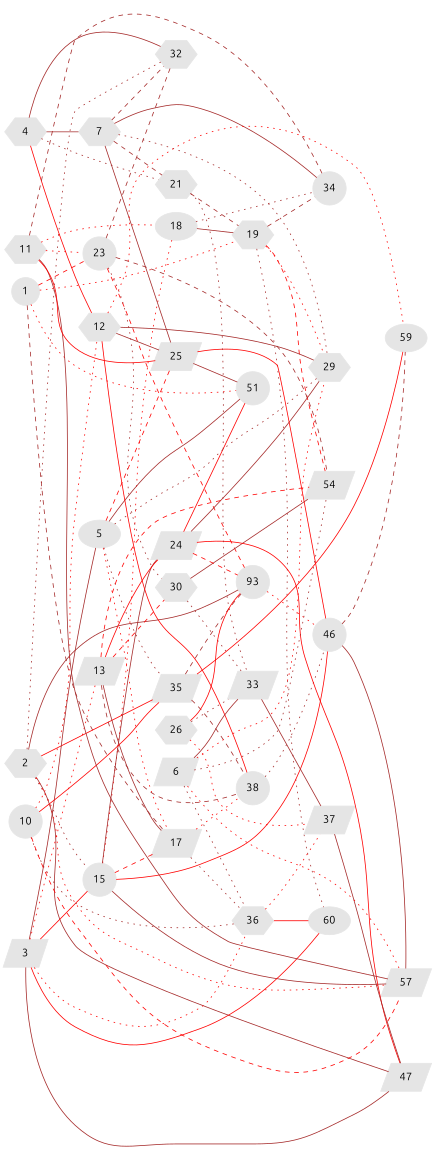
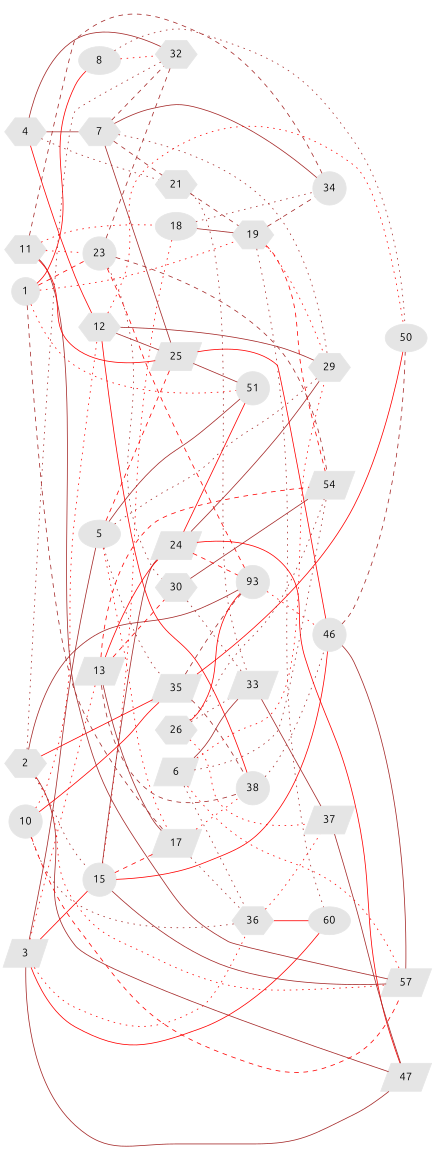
node "8": added
node "59": label "59" -> "50"
edge "54" -- "26": added
